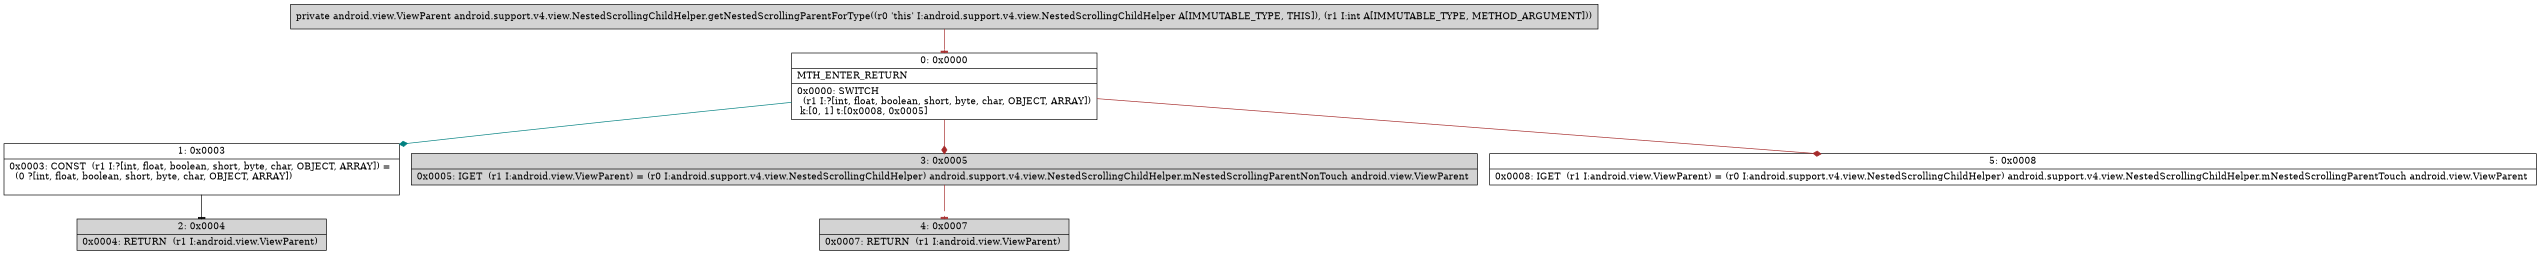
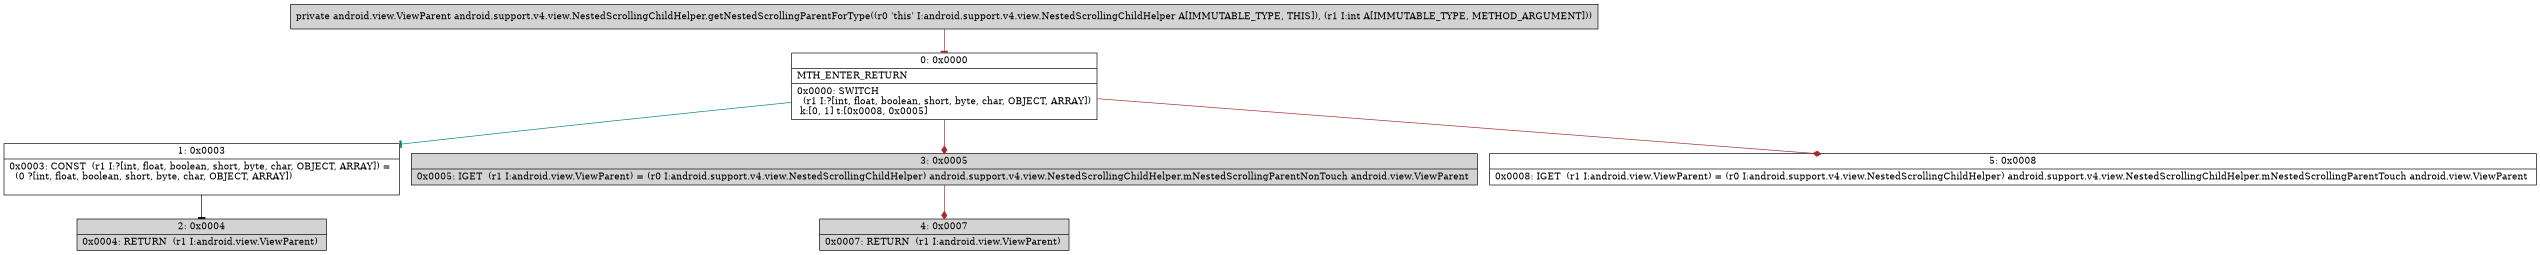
edge "0: 0x0000" -> "1: 0x0003": arrowhead diamond -> tee
edge "3: 0x0005" -> "4: 0x0007": arrowhead tee -> diamond
